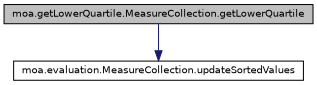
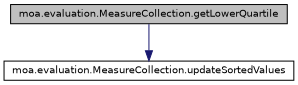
node "moa.getLowerQuartile.MeasureCollection.getLowerQuartile": label "moa.getLowerQuartile.MeasureCollection.getLowerQuartile" -> "moa.evaluation.MeasureCollection.getLowerQuartile"
